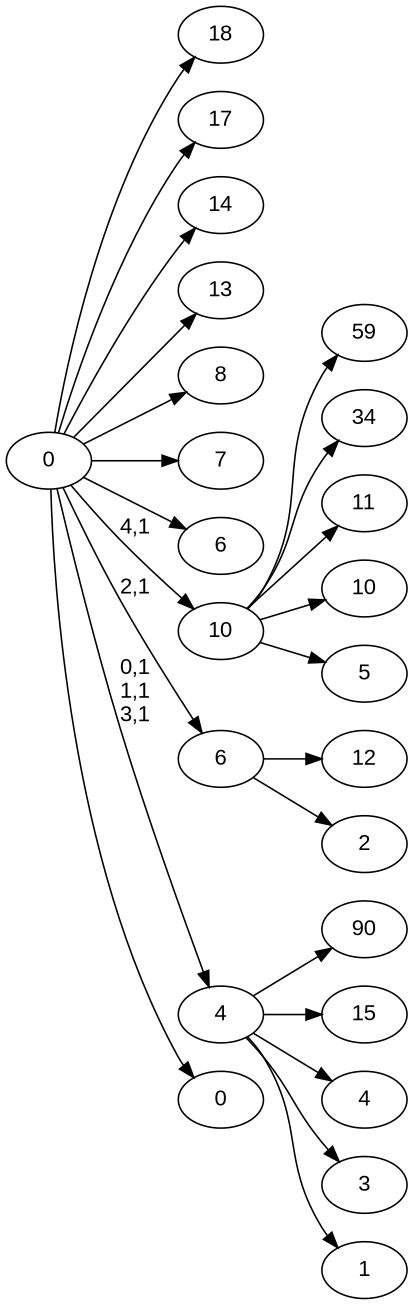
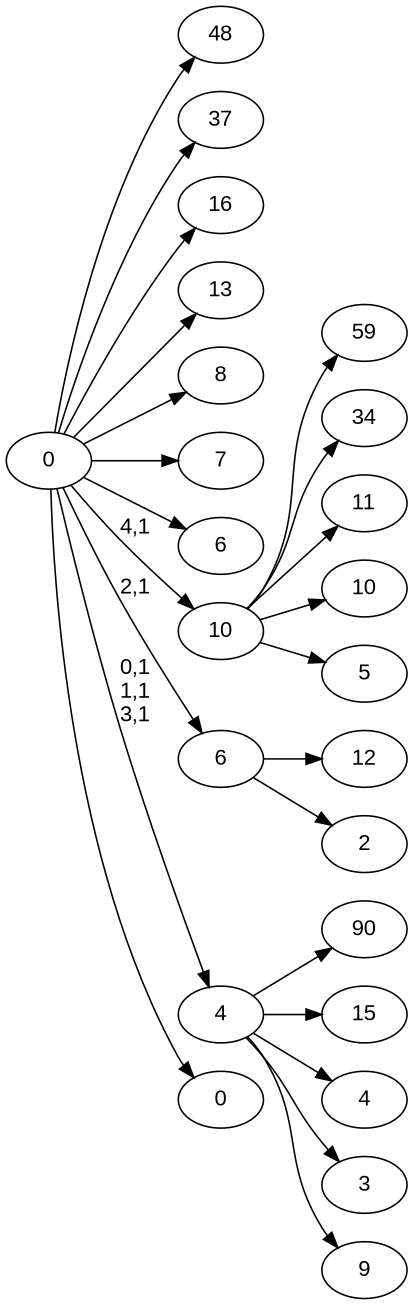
node "18": label "18" -> "48"
node "17": label "17" -> "37"
node "14": label "14" -> "16"
node "1": label "1" -> "9"
